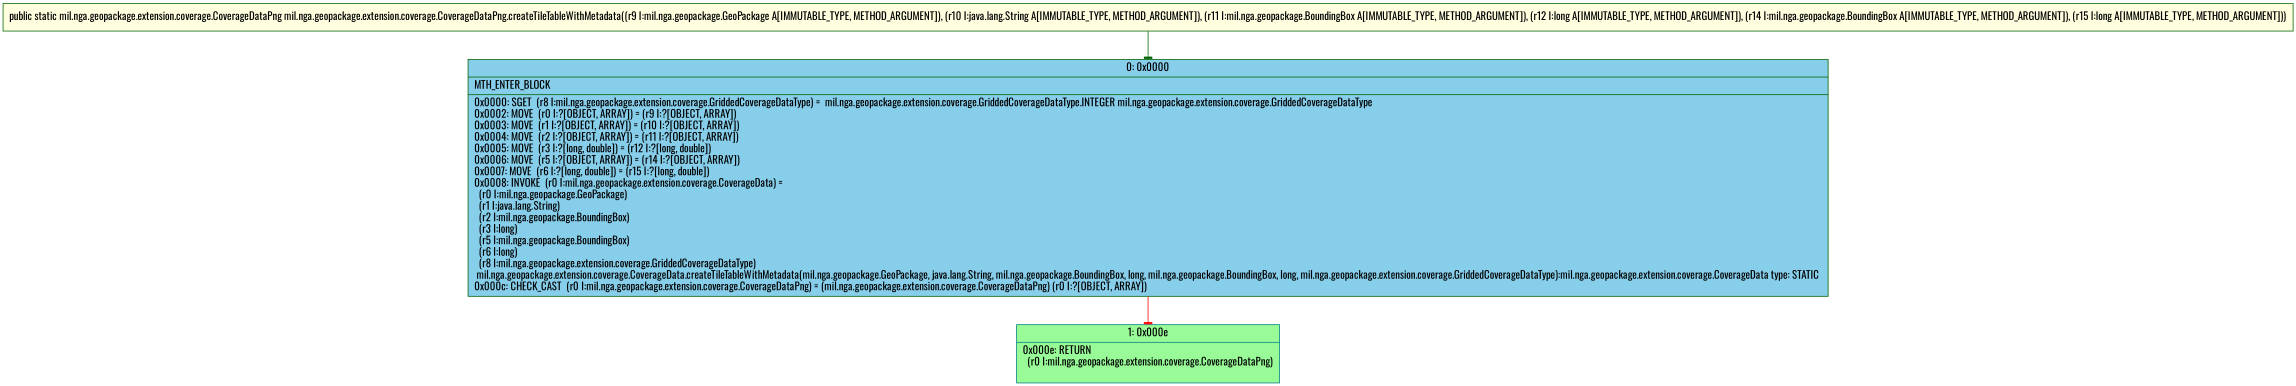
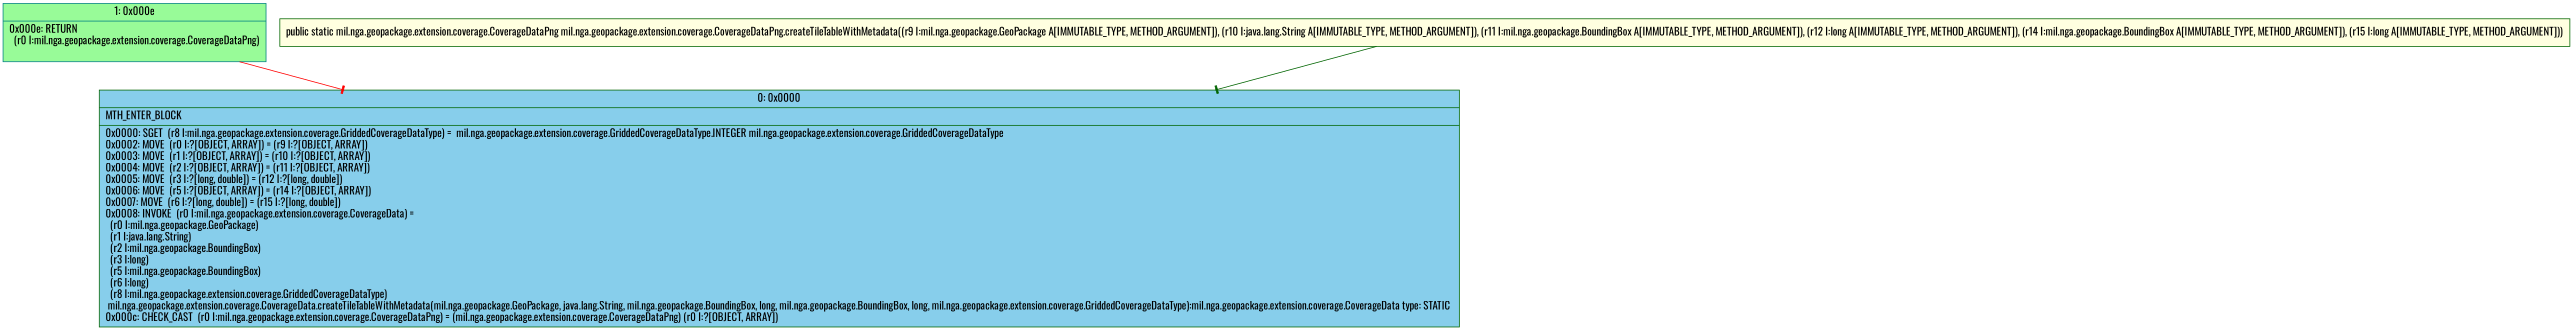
edge "0: 0x0000" -> "1: 0x000e": reversed
